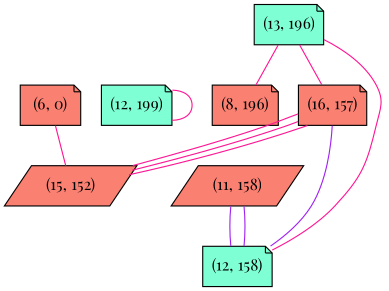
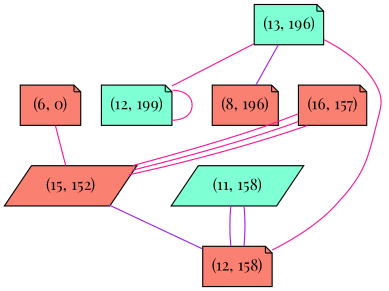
edge "(13, 196)" -- "(8, 196)": color deeppink -> purple
edge "(13, 196)" -- "(16, 157)": now "(13, 196)" -- "(12, 199)"
node "(11, 158)": fillcolor salmon -> aquamarine
edge "(16, 157)" -- "(12, 158)": now "(15, 152)" -- "(12, 158)"
node "(12, 158)": fillcolor aquamarine -> salmon
